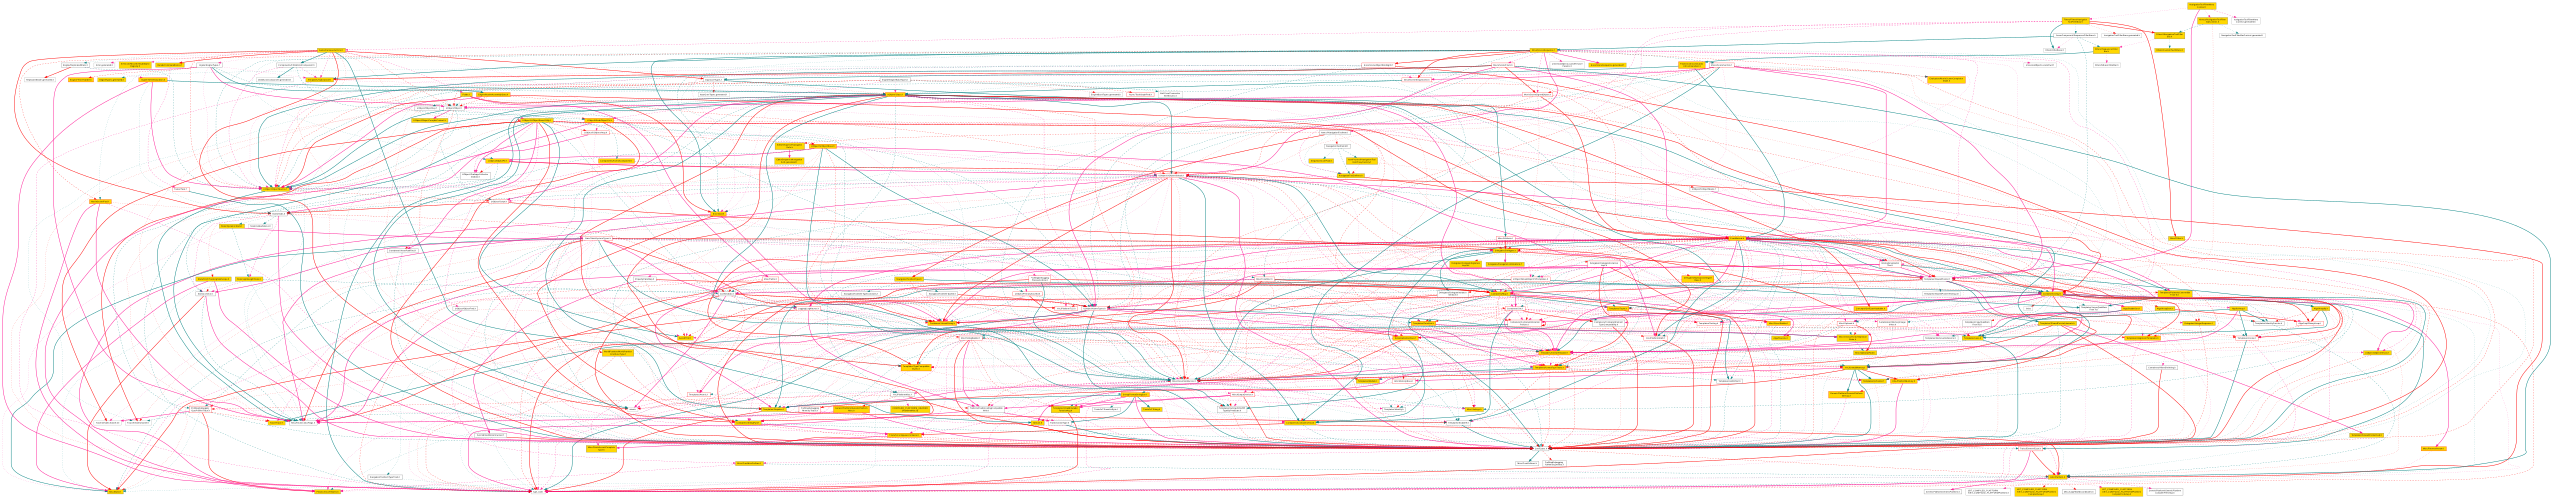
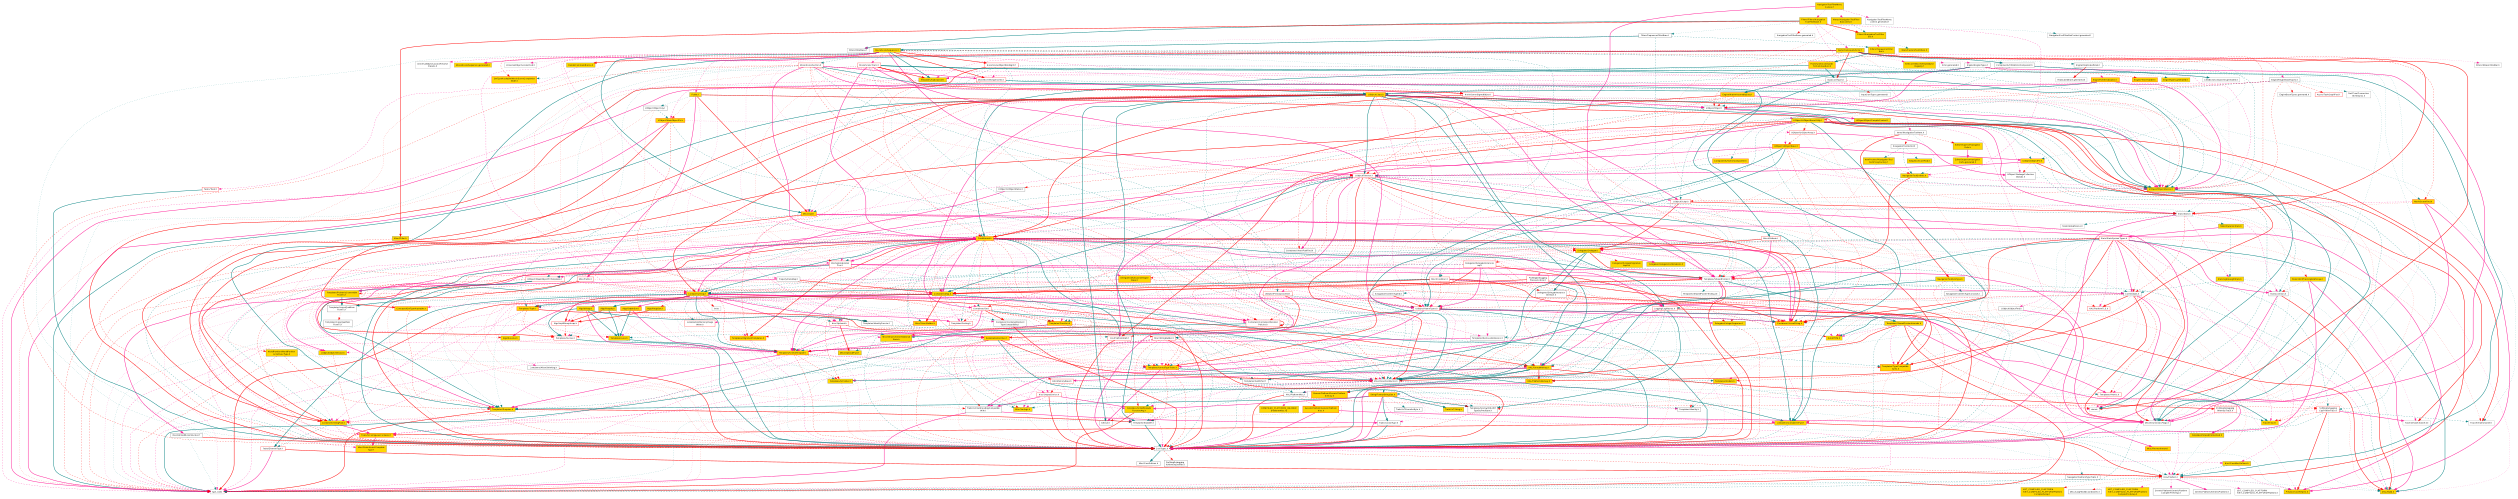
node "SceneComponent/SequencerFilterBase.h": label "SceneComponent/SequencerFilterBase.h" -> "Filters/SequencerFilterBase.h"
edge "GameFramework/Actor.h" -> "Engine/EngineBaseTypes.h": added
node "Evaluation/MovieSceneCompletion Mode.h": label "Evaluation/MovieSceneCompletion Mode.h" -> "GetTypeHashable/MovieSceneCompletion Mode.h"
node "UObject/UObjectGlobals.h": label "UObject/UObjectGlobals.h" -> "UObject/Reverse.h"
edge "Misc/StringBuilder.h" -> "Traits/IsCharEncodingCompatible With.h": removed
node "IsEnum.h": fillcolor gold -> white
node "HAL/Platform.h": fillcolor gold -> white
